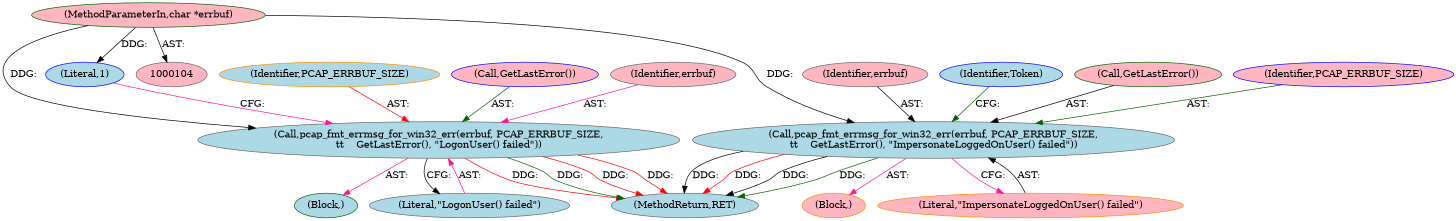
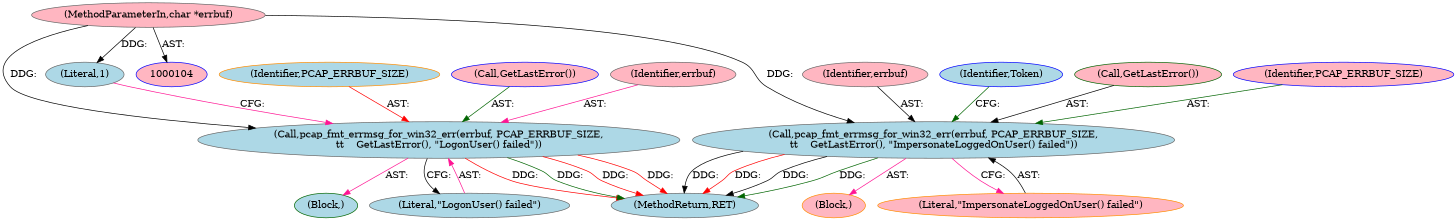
node "(MethodParameterIn,char *errbuf)": color darkgreen -> gray40
node "(Literal,1)": color blue -> gray40
node "1000104": color gray40 -> blue
